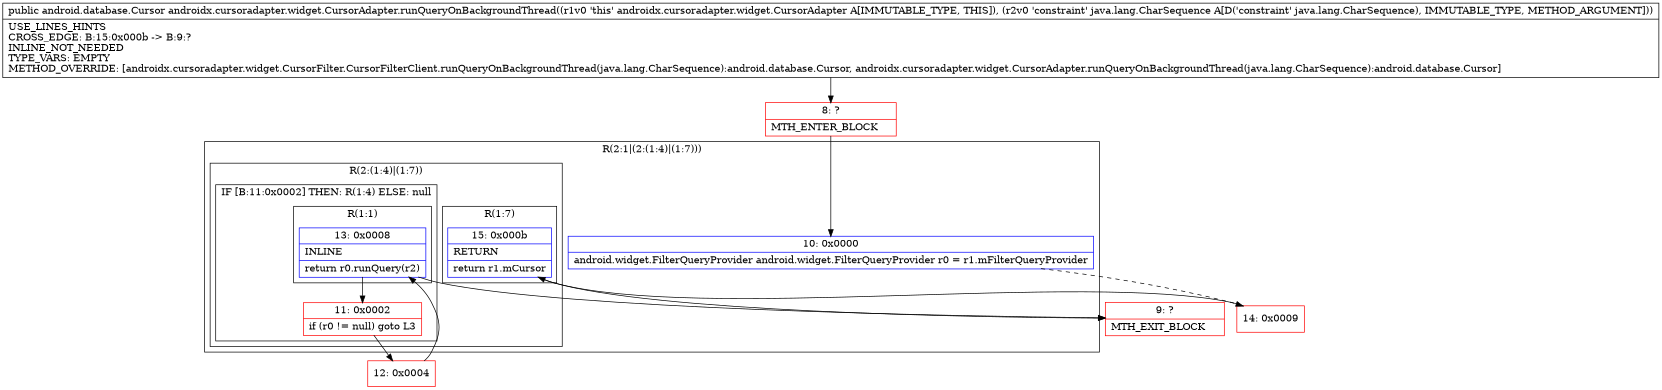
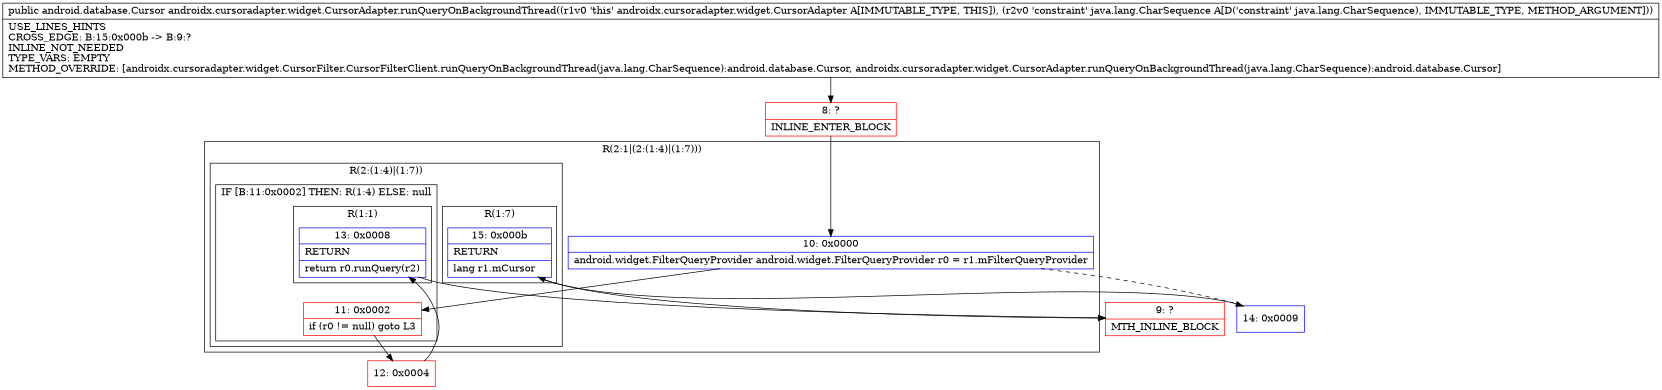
node "8: ?": text "MTH_ENTER_BLOCK" -> "INLINE_ENTER_BLOCK"
node "13: 0x0008": text "INLINE" -> "RETURN"
node "15: 0x000b": text "return r1.mCursor" -> "lang r1.mCursor"
edge "13: 0x0008" -> "11: 0x0002": now "10: 0x0000" -> "11: 0x0002"
node "14: 0x0009": color red -> blue
node "9: ?": text "MTH_EXIT_BLOCK" -> "MTH_INLINE_BLOCK"
